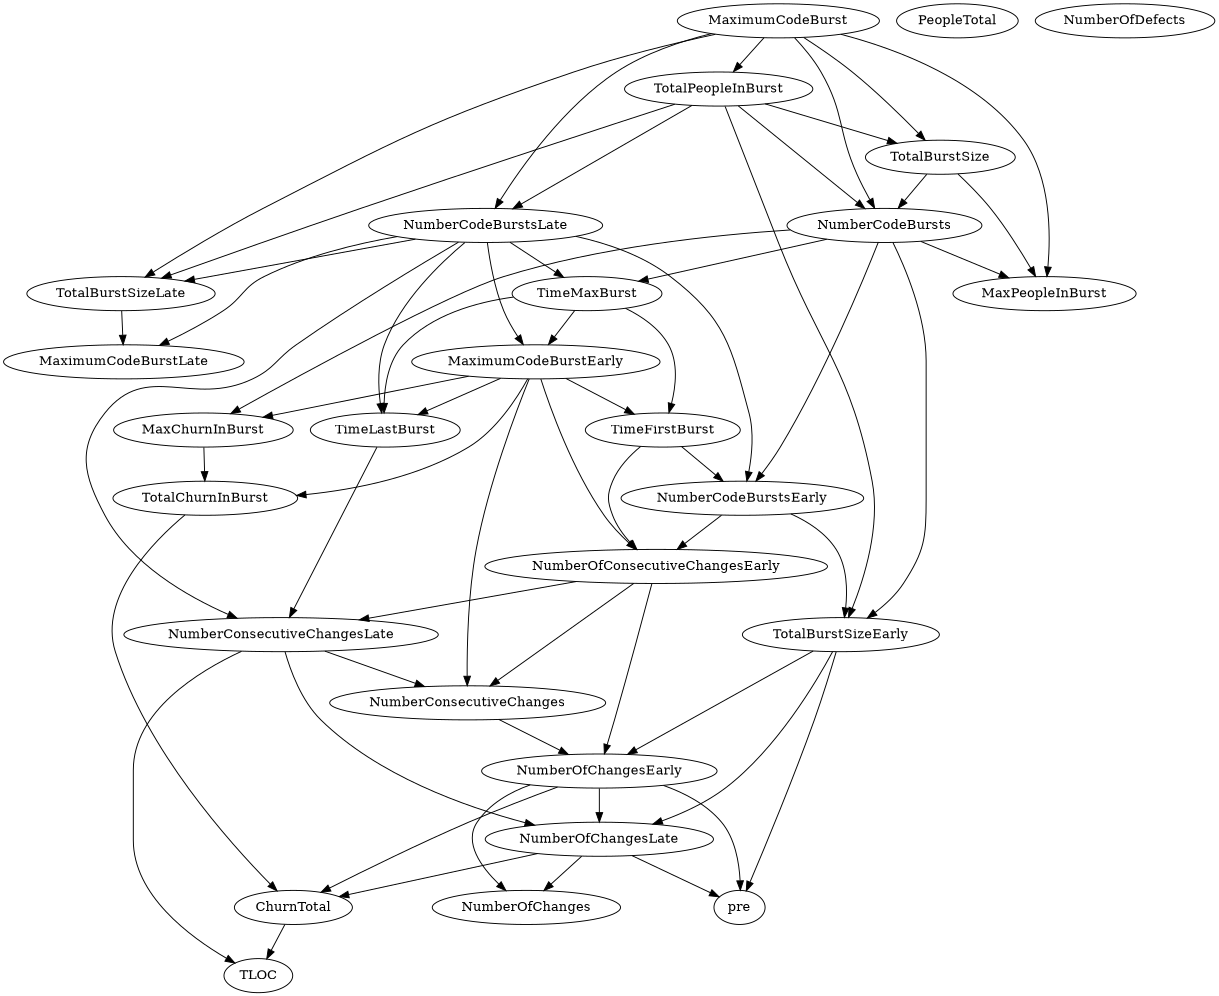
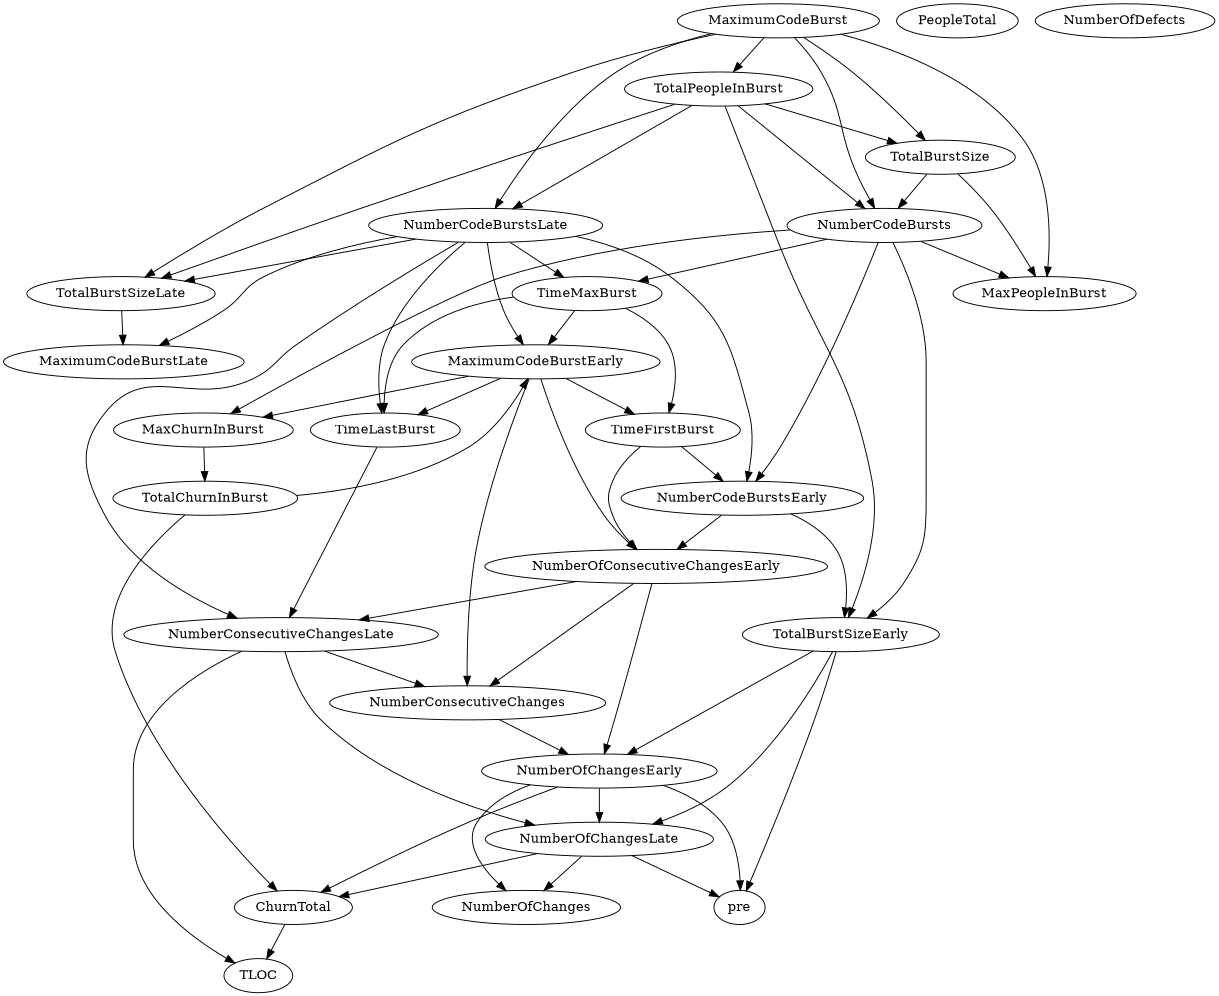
edge "MaximumCodeBurstEarly" -> "TotalChurnInBurst": reversed
